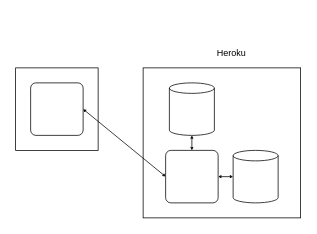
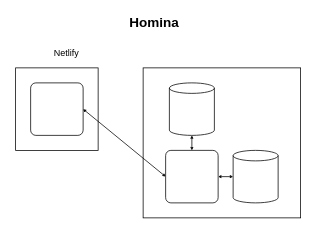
node "Homina": added
node "Netlify": added
node "Heroku": removed
